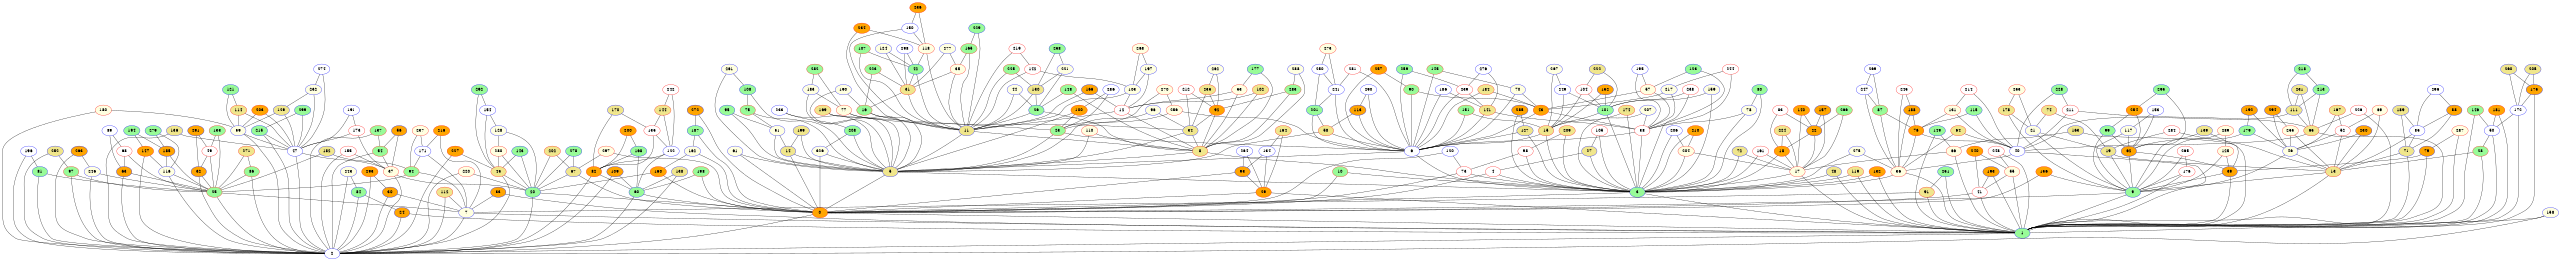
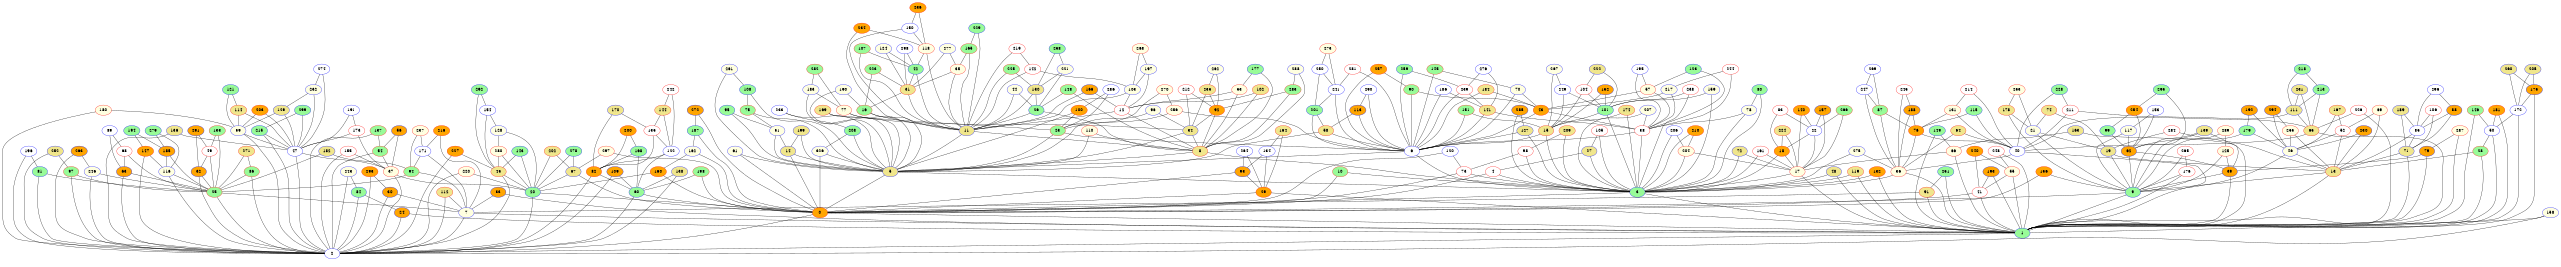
node "106": added
node "22": fillcolor orange -> white
edge "99" -- "9": now "139" -- "9"
